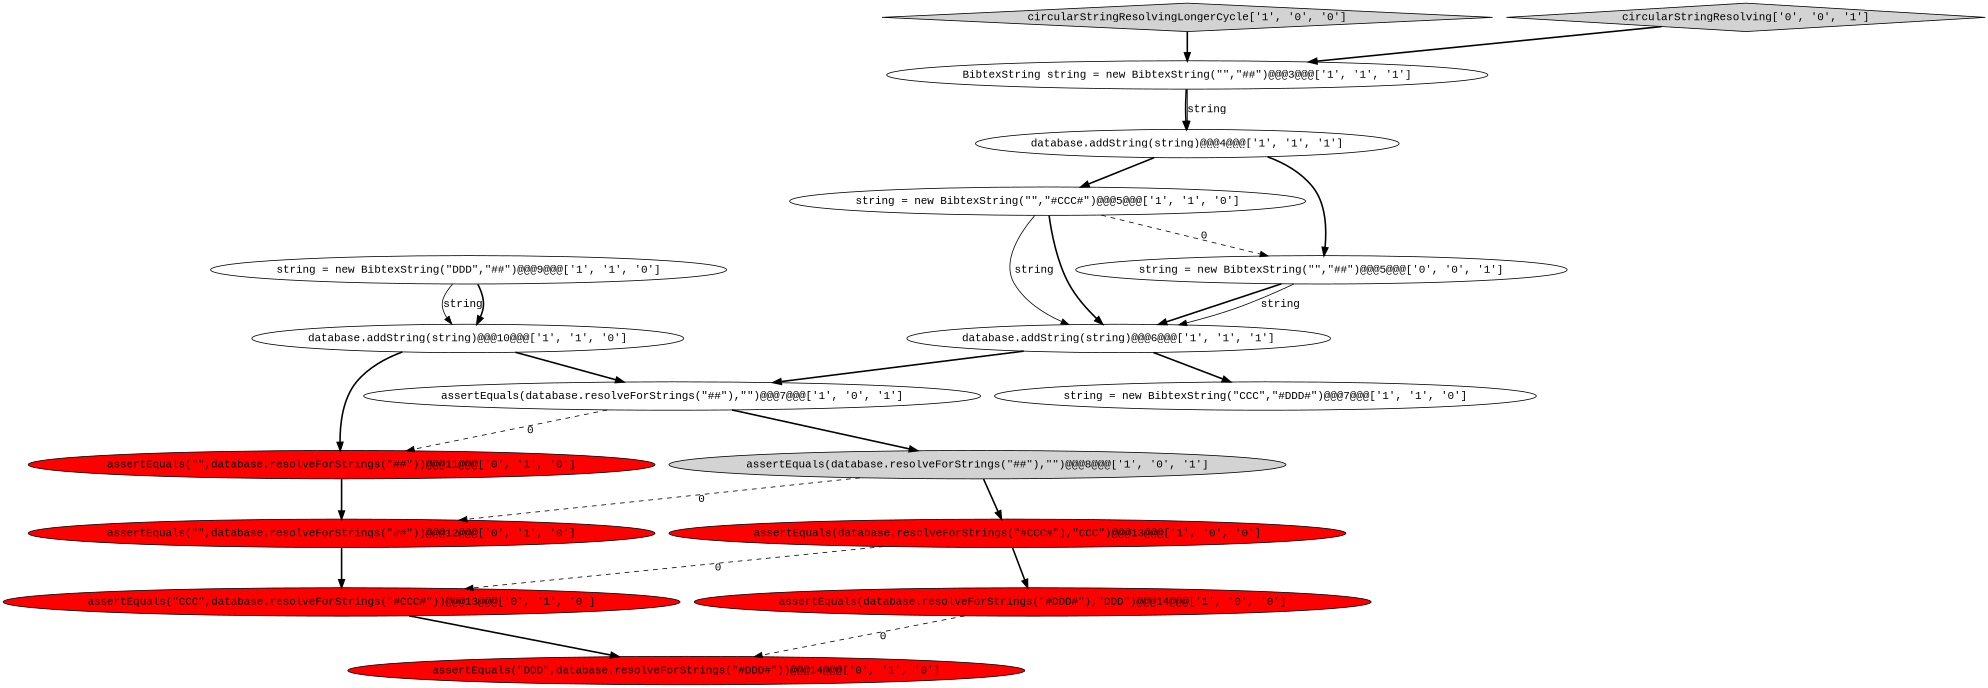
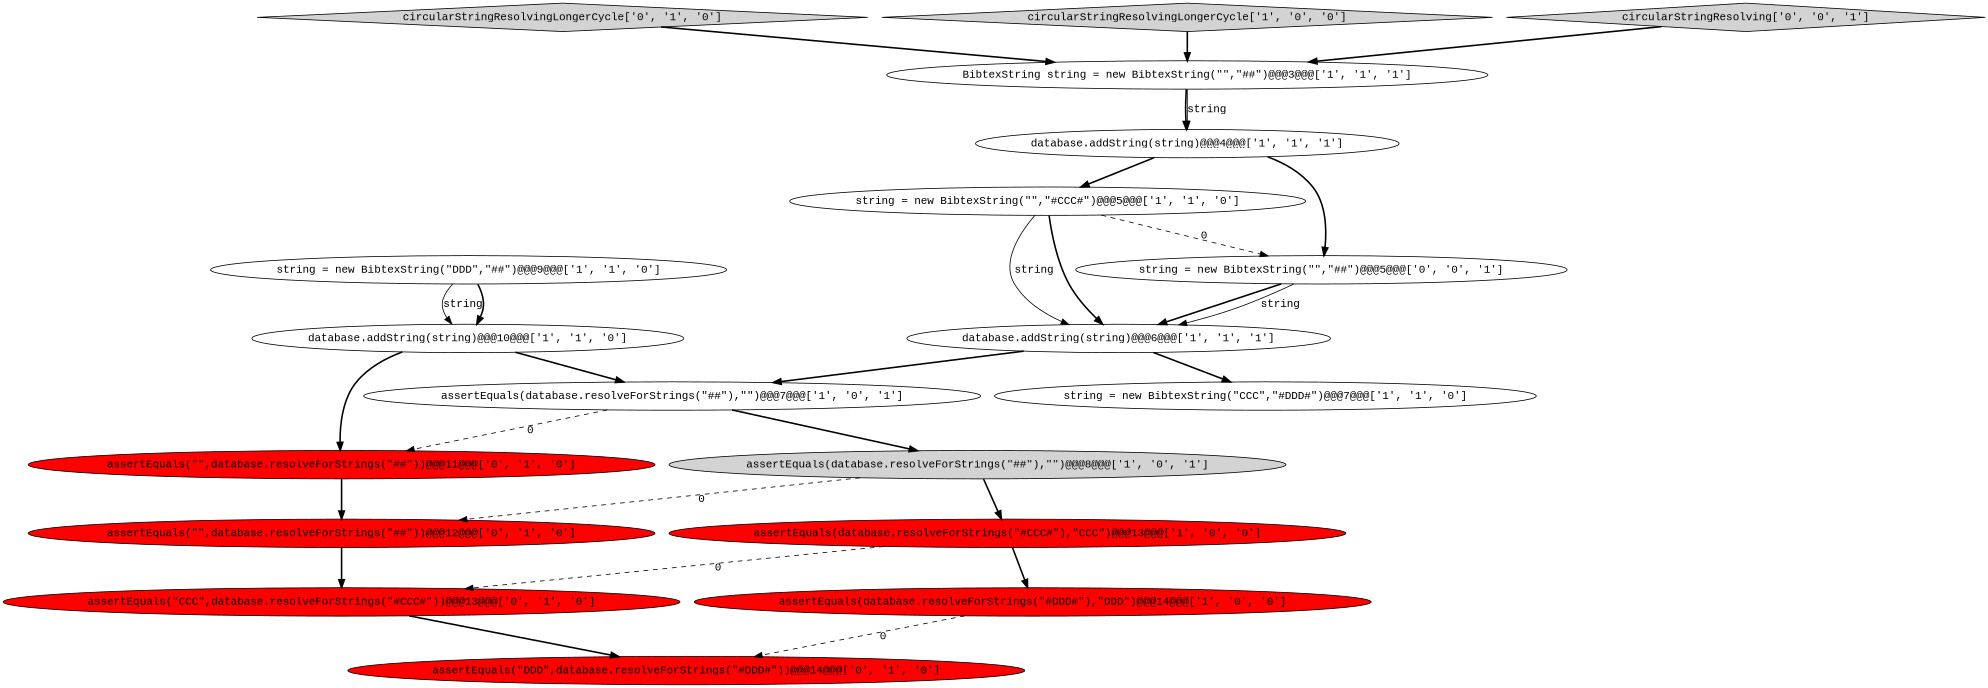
node "circularStringResolvingLongerCycle['0', '1', '0']": added
